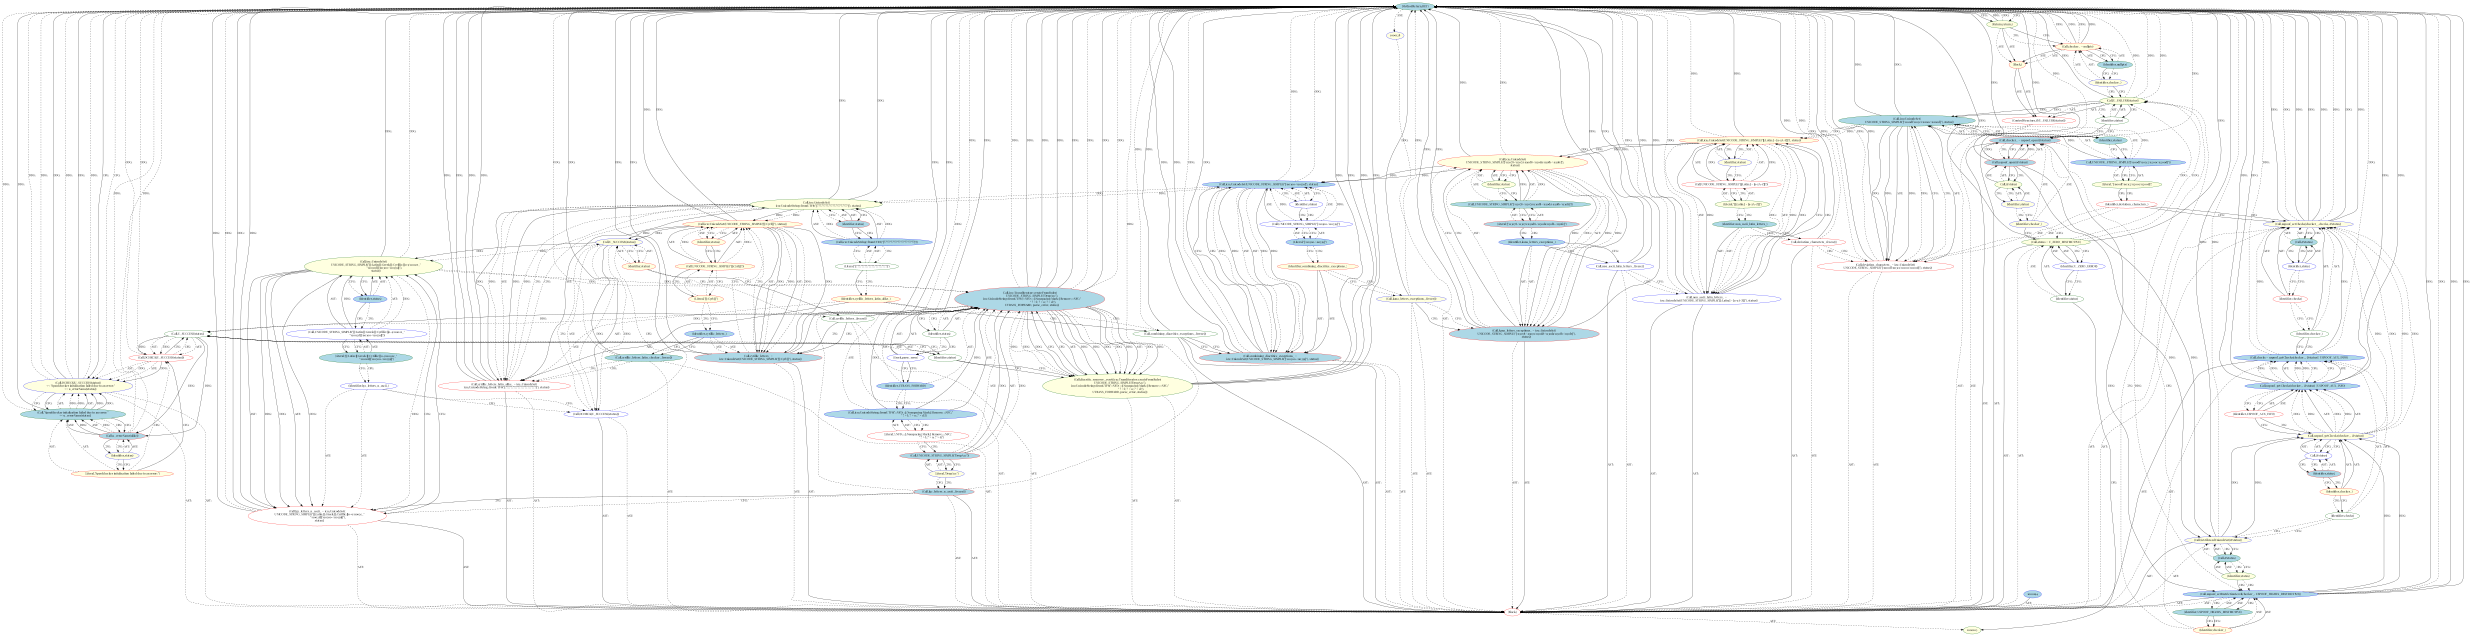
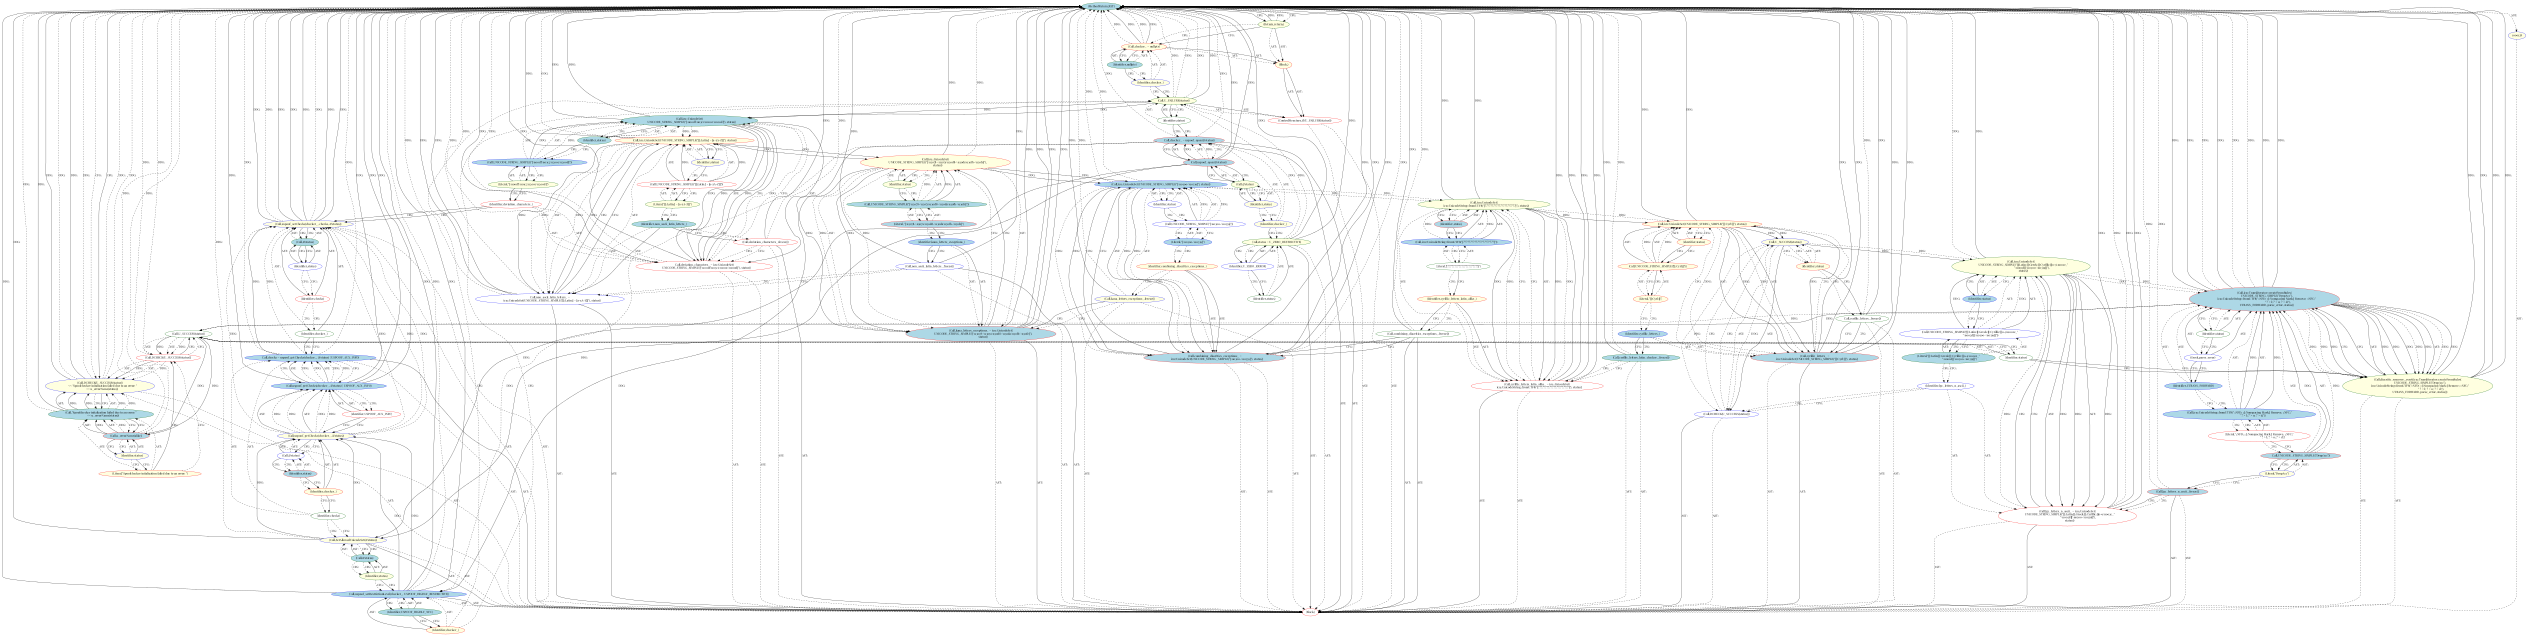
node "1000194": removed
node "(Identifier,USPOOF_HIGHLY_RESTRICTIVE)": label "(Identifier,USPOOF_HIGHLY_RESTRICTIVE)" -> "(Identifier,USPOOF_HIGHLY_NFC)"
node "1000103": removed
